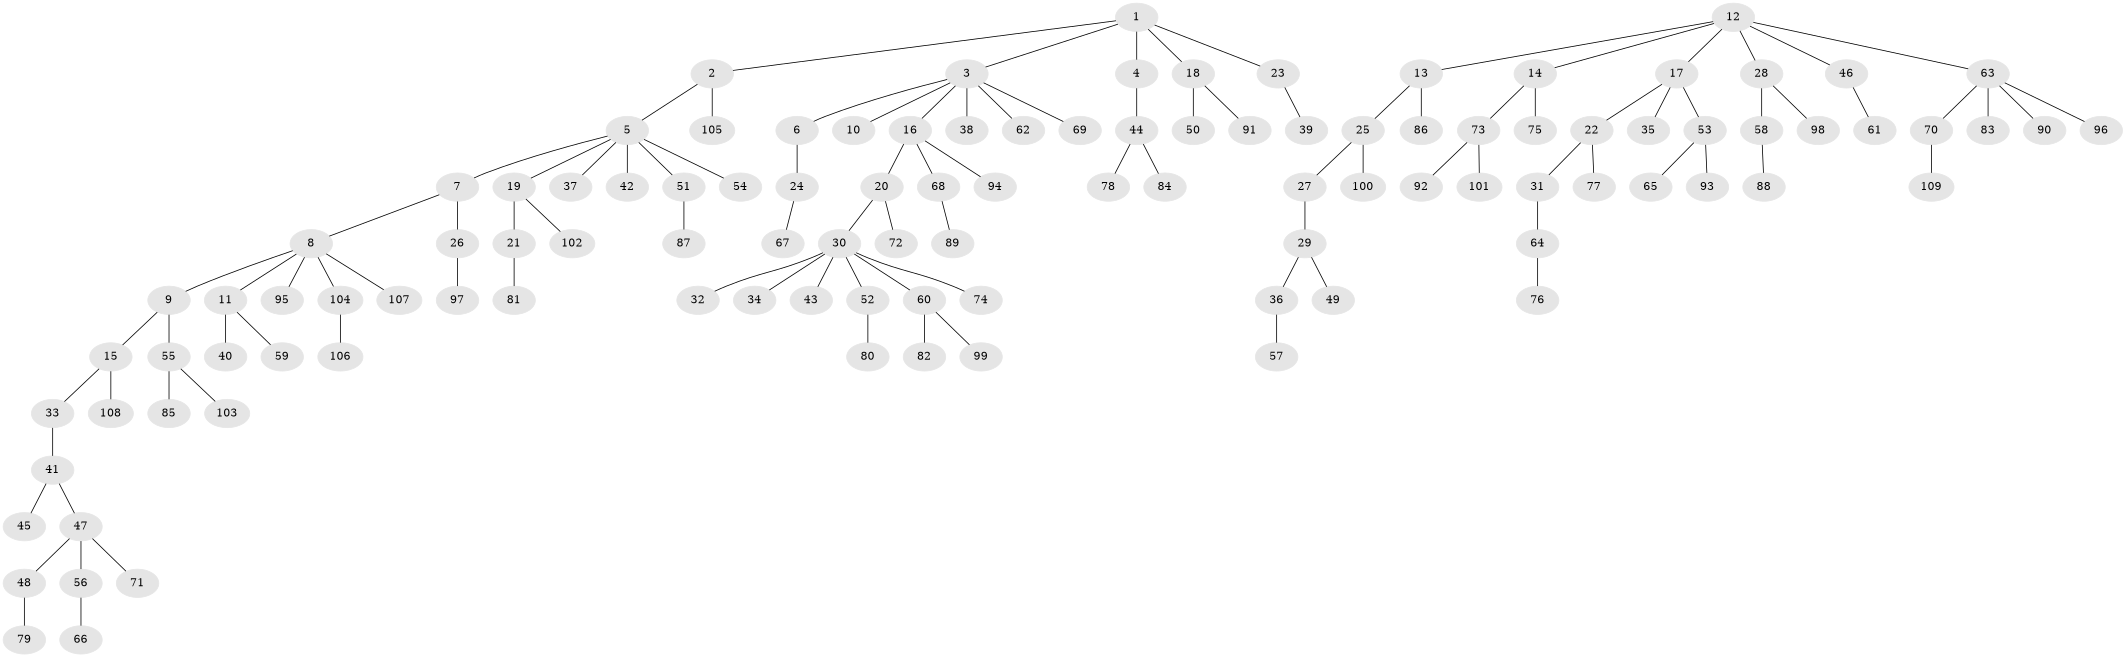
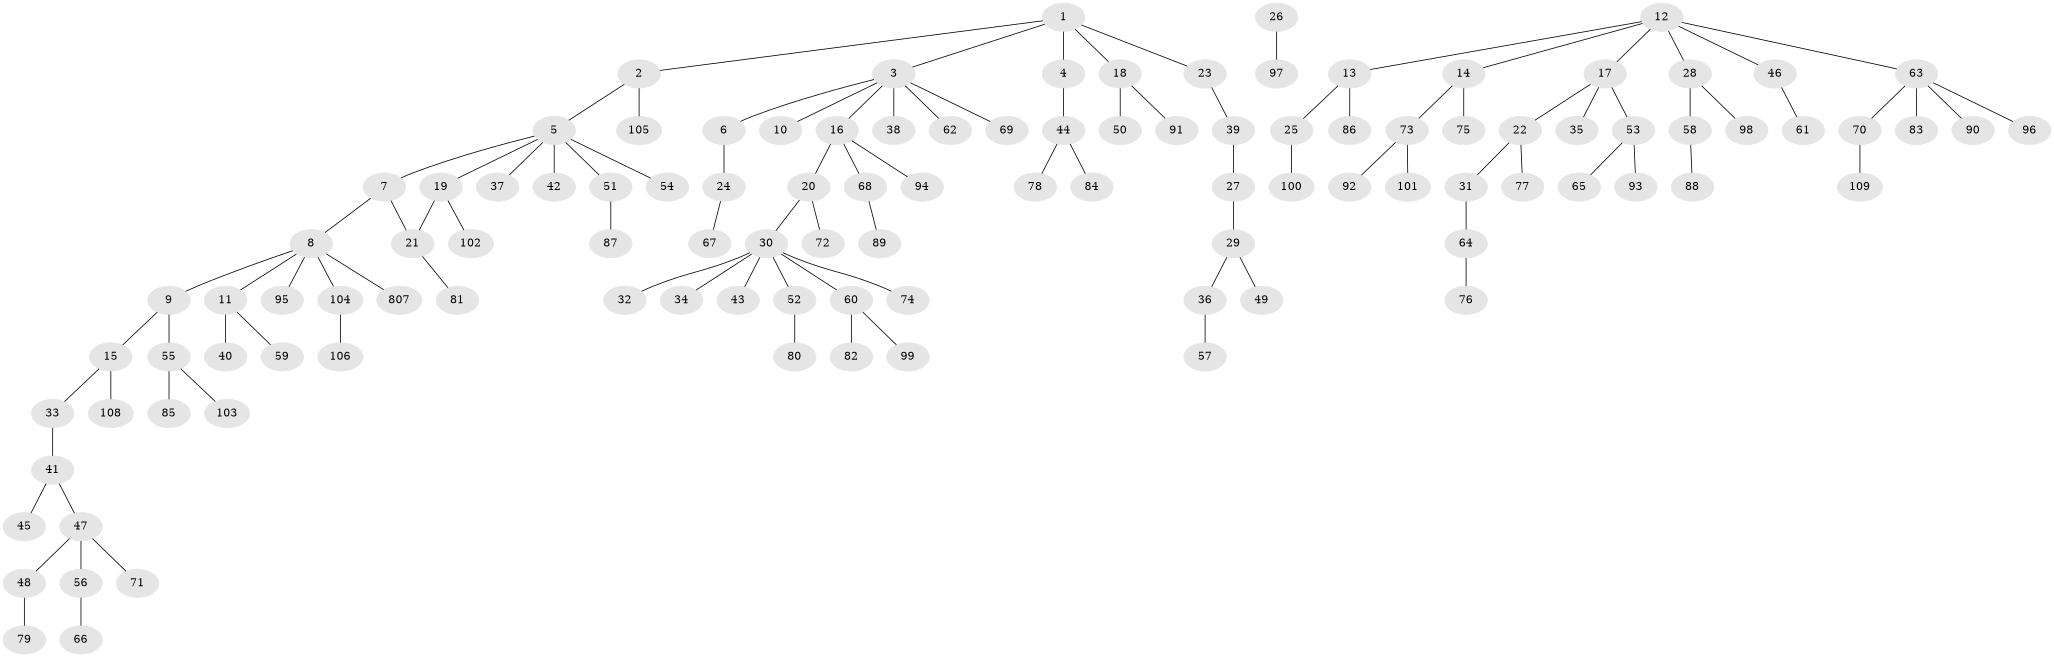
edge "25" -- "27": now "39" -- "27"
edge "7" -- "26": now "7" -- "21"
node "107": label "107" -> "807"
